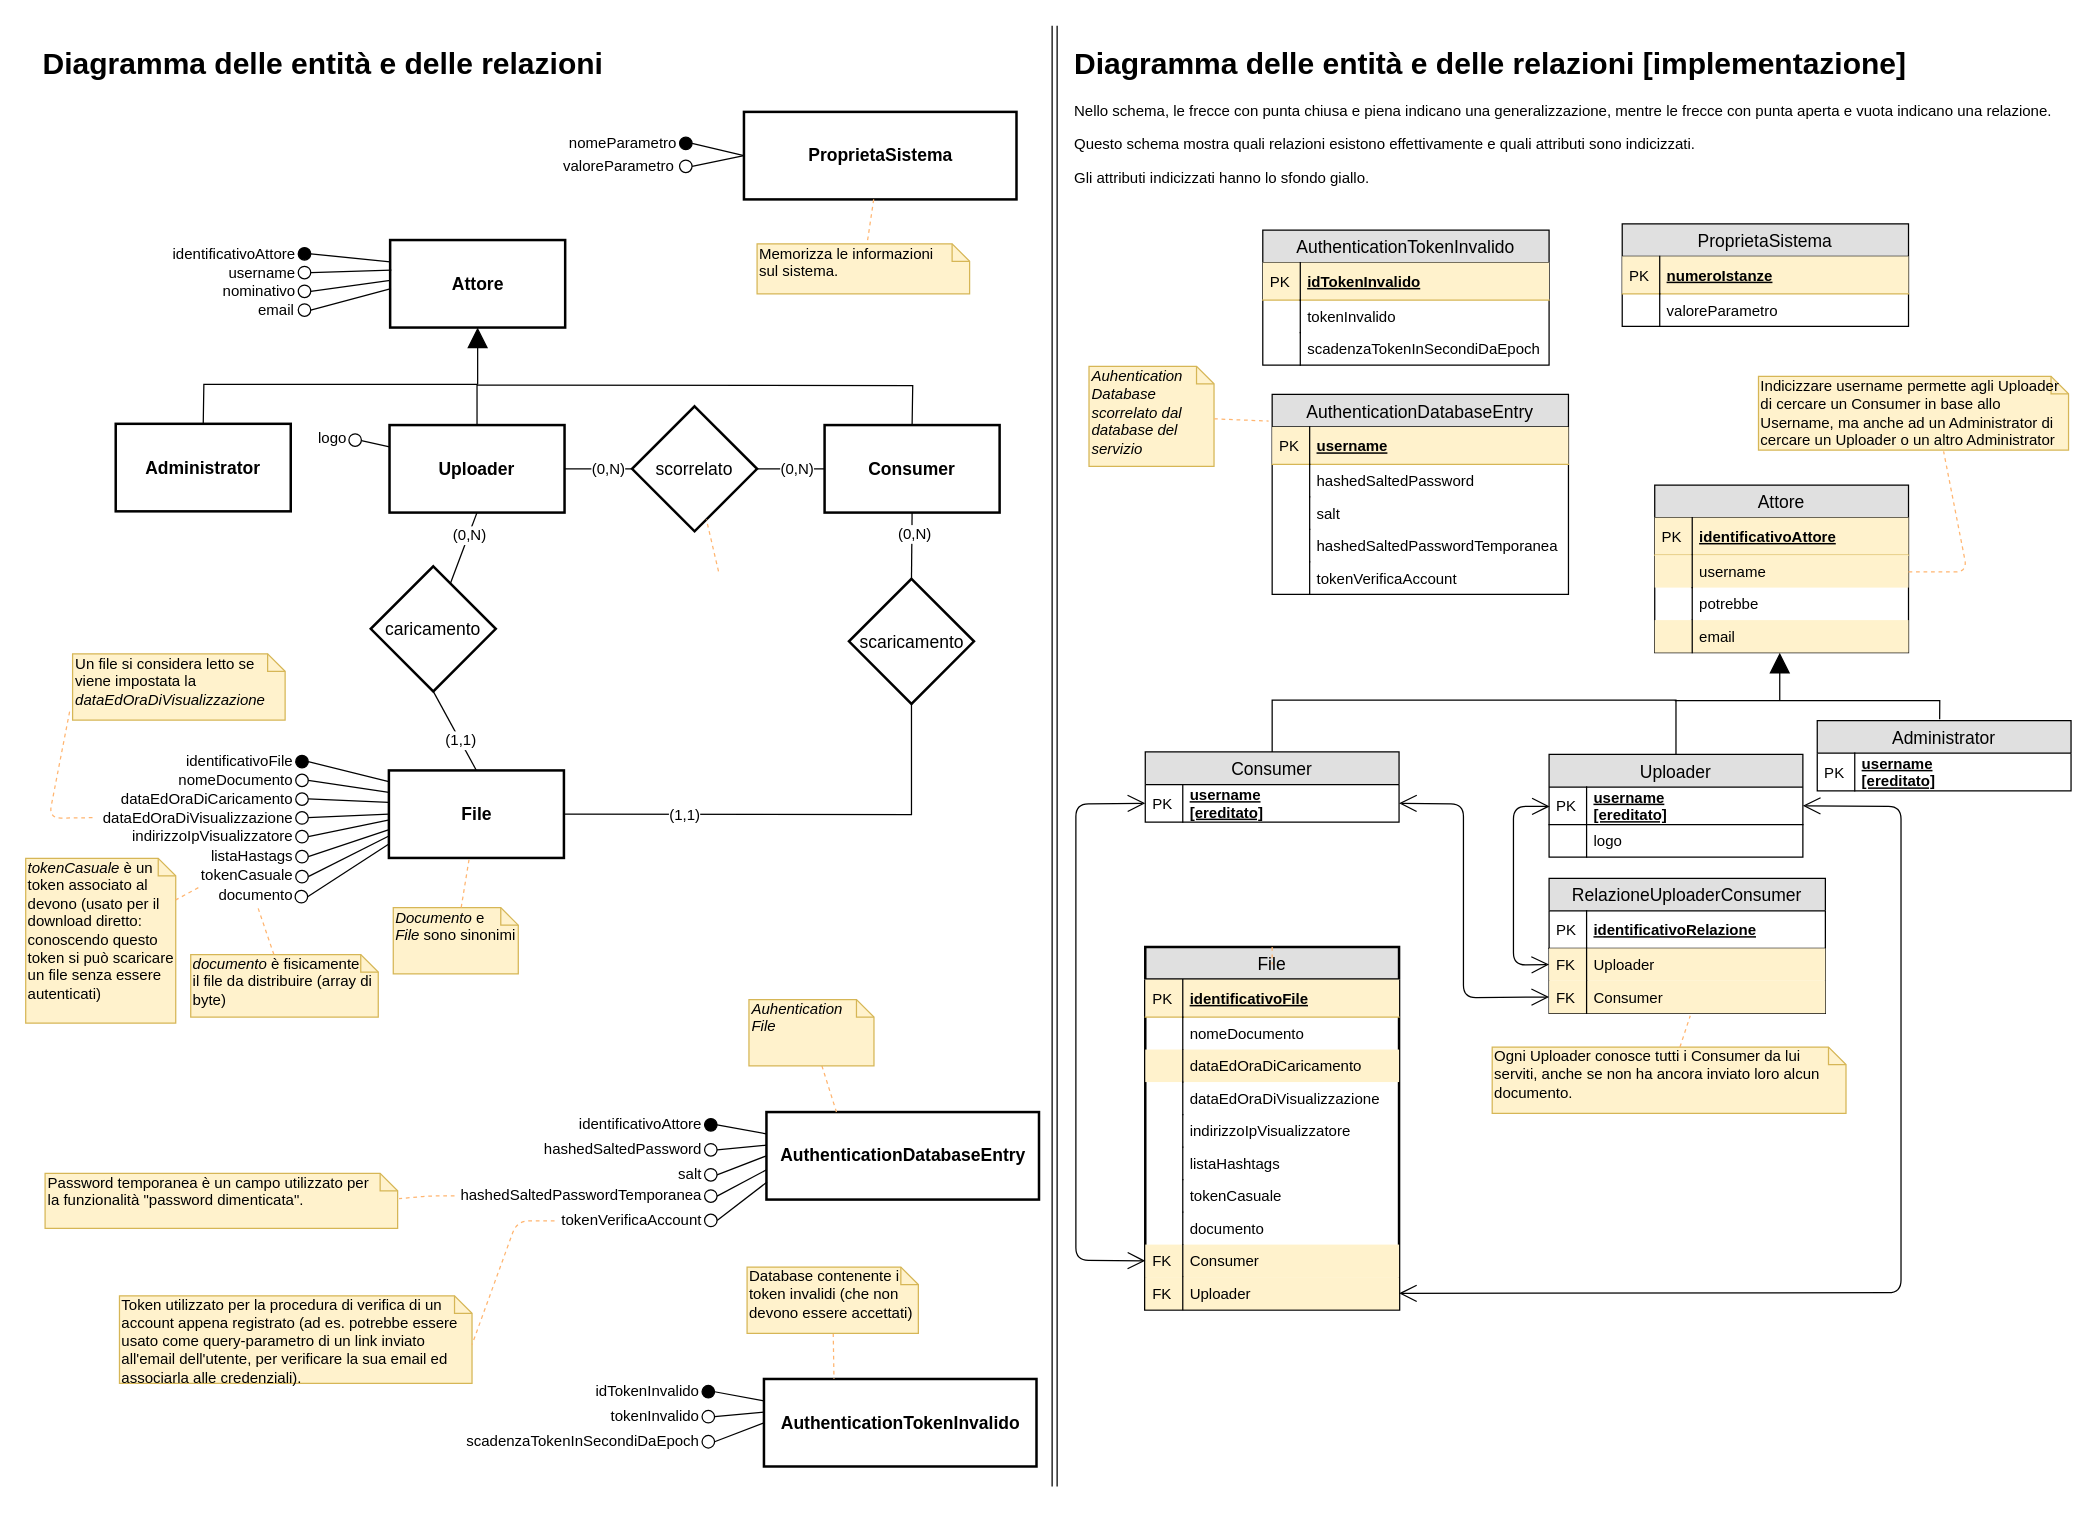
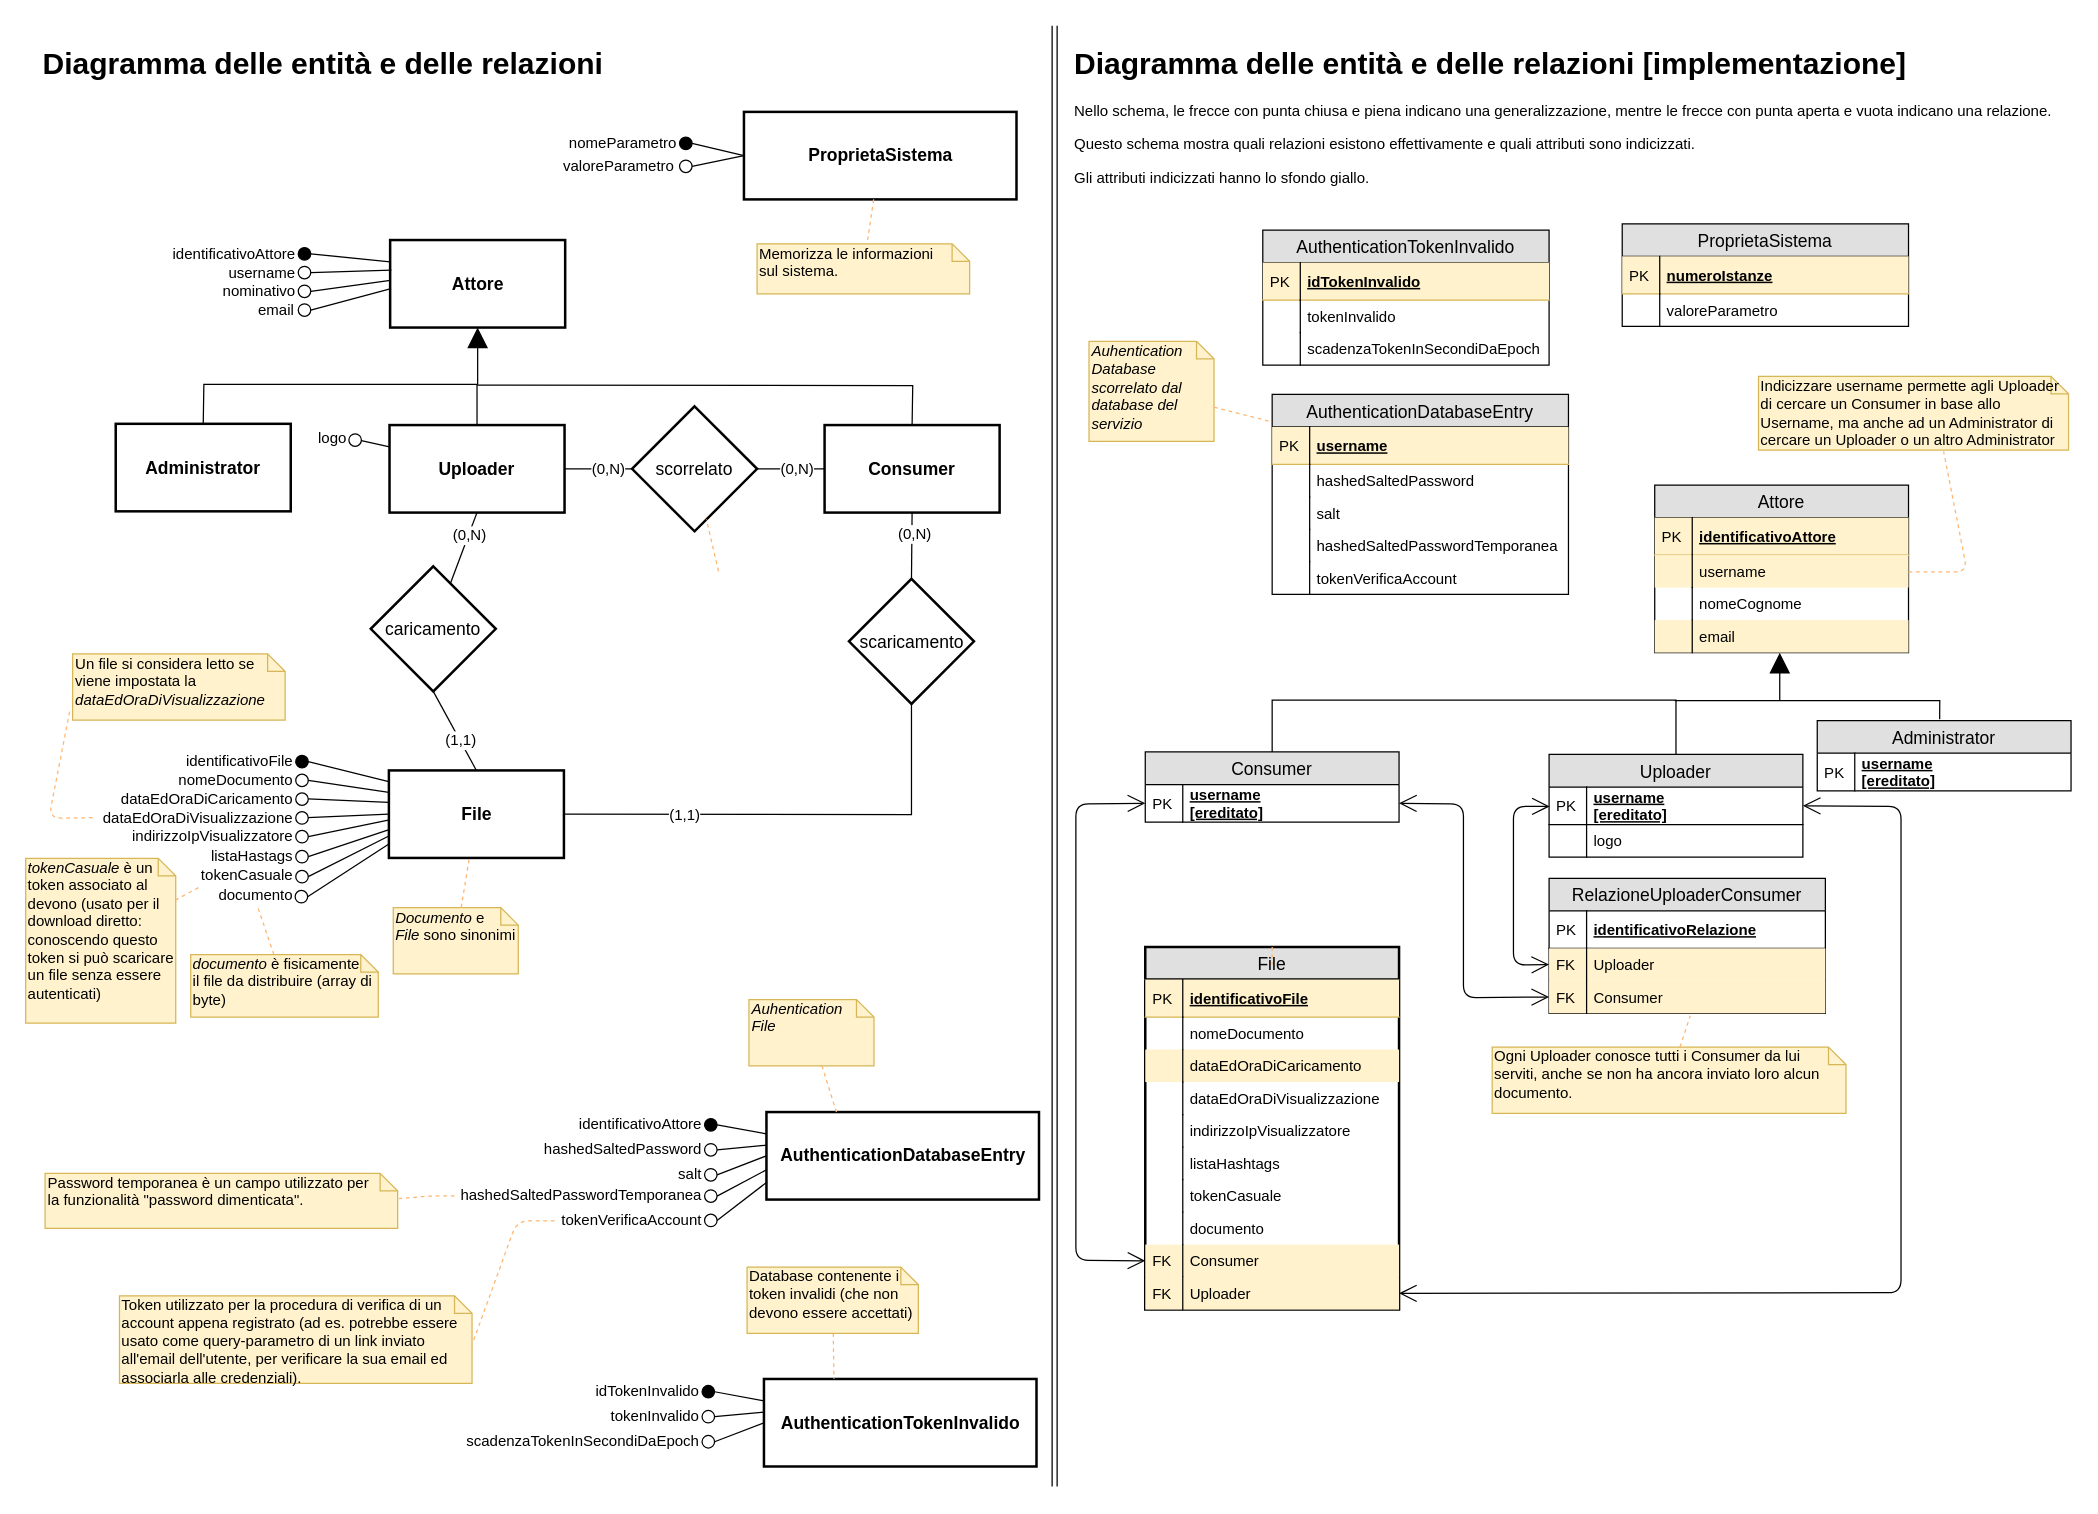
node "Auhentication Database scorrelato dal database del servizio": moved (1151, 416) -> (1151, 391)
node "potrebbe": label "potrebbe" -> "nomeCognome"
